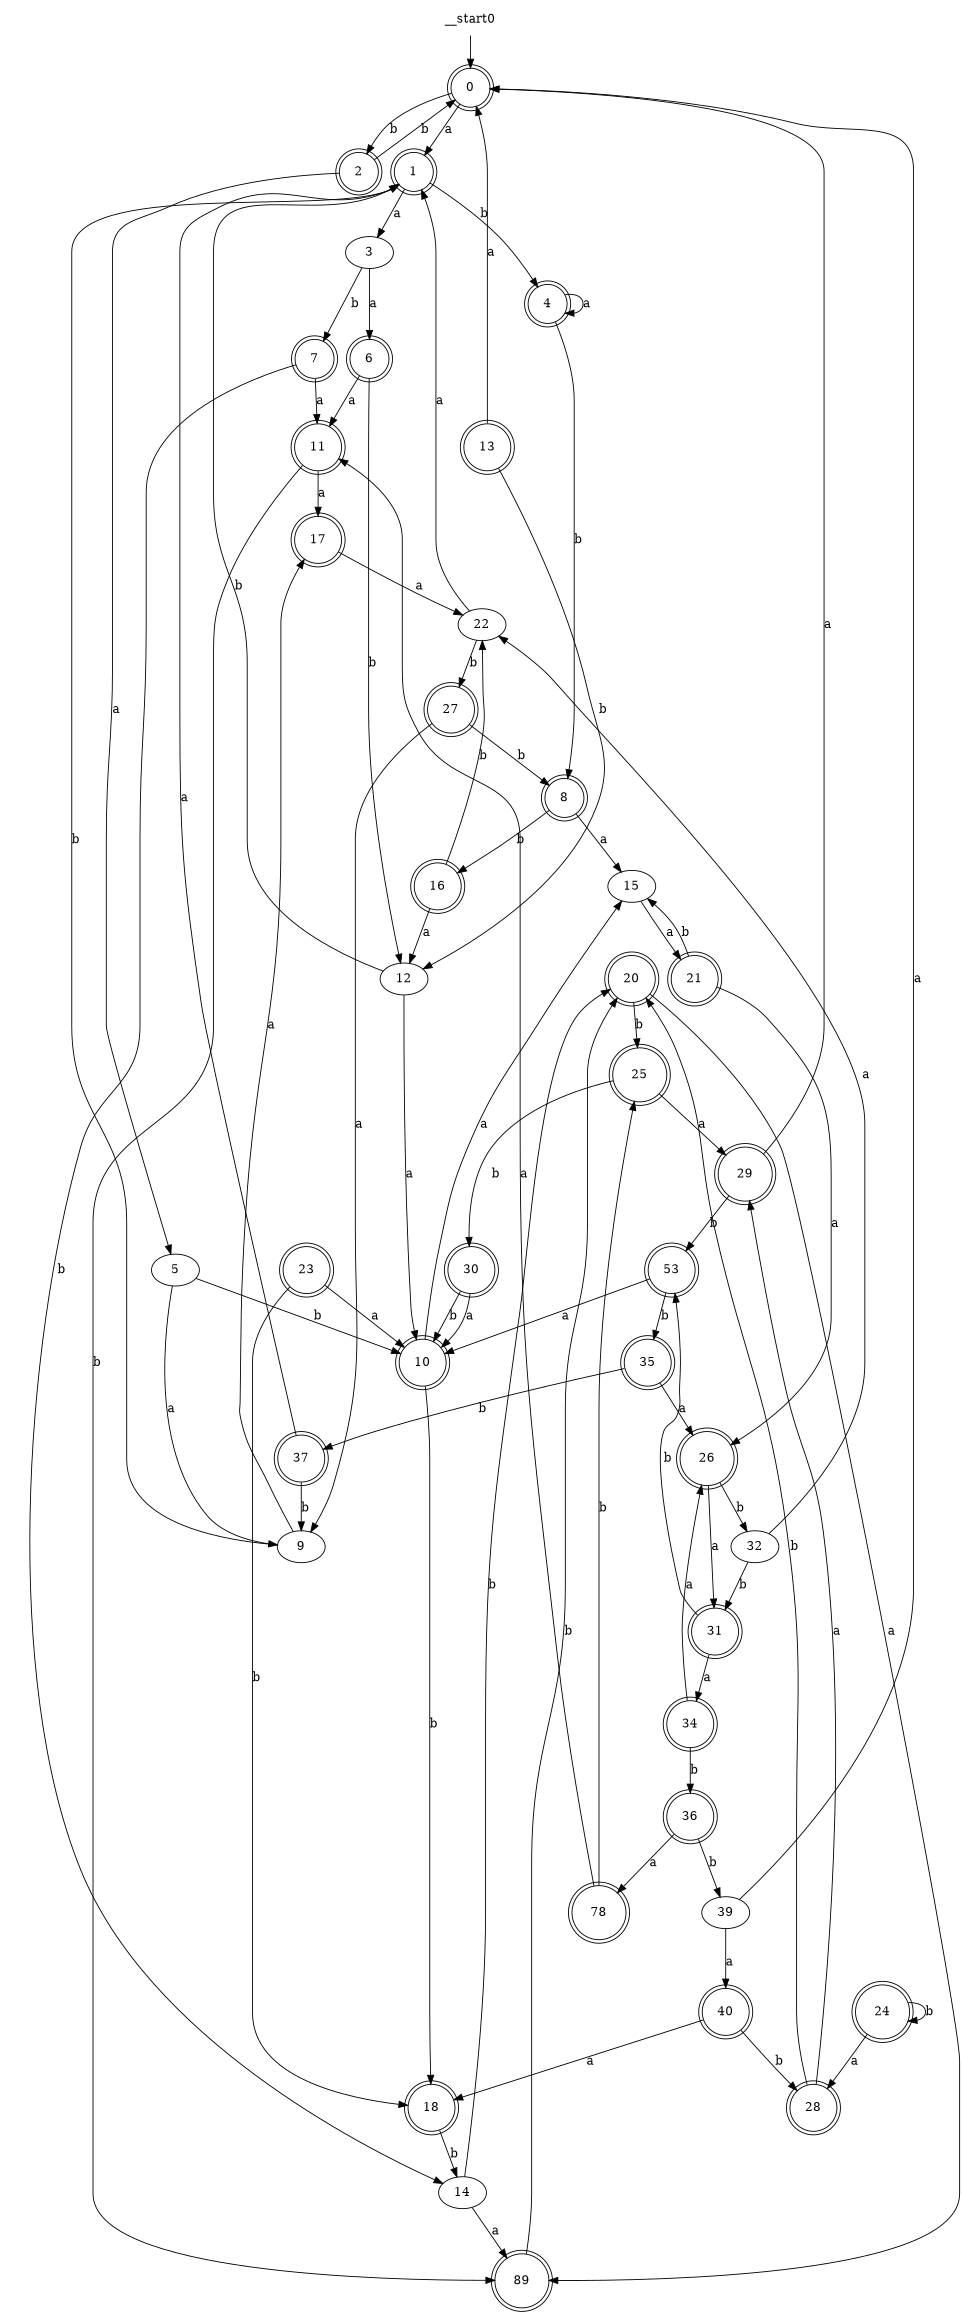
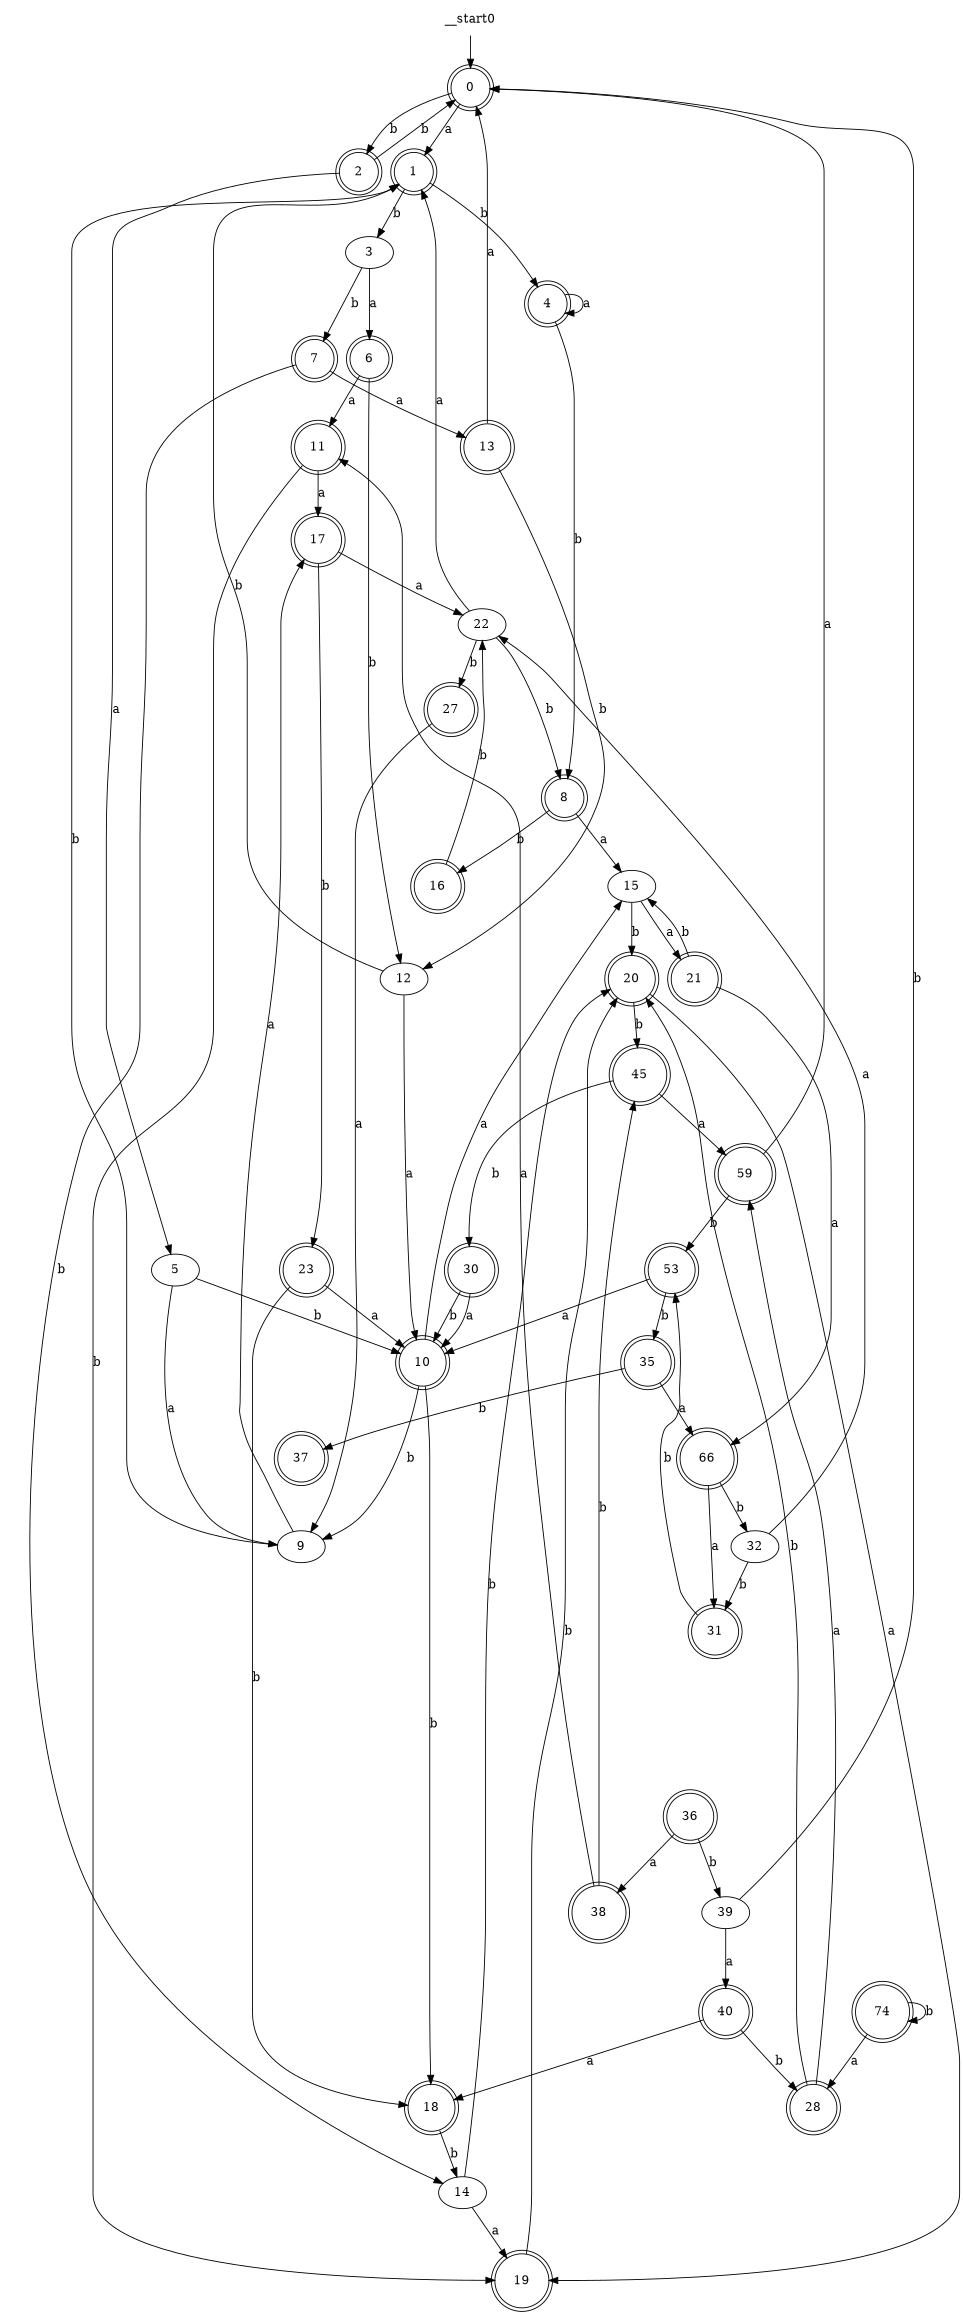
edge "1" -> "3": label "a" -> "b"
edge "7" -> "11": now "7" -> "13"
edge "37" -> "1": removed, label "a"
edge "27" -> "8": now "22" -> "8"
edge "17" -> "23": added, label "b"
edge "15" -> "20": added, label "b"
edge "16" -> "12": removed, label "a"
edge "39" -> "0": label "a" -> "b"
node "25": label "25" -> "45"
node "29": label "29" -> "59"
node "26": label "26" -> "66"
edge "37" -> "9": now "10" -> "9"
node "34": removed
node "78": label "78" -> "38"
node "24": label "24" -> "74"
node "89": label "89" -> "19"
